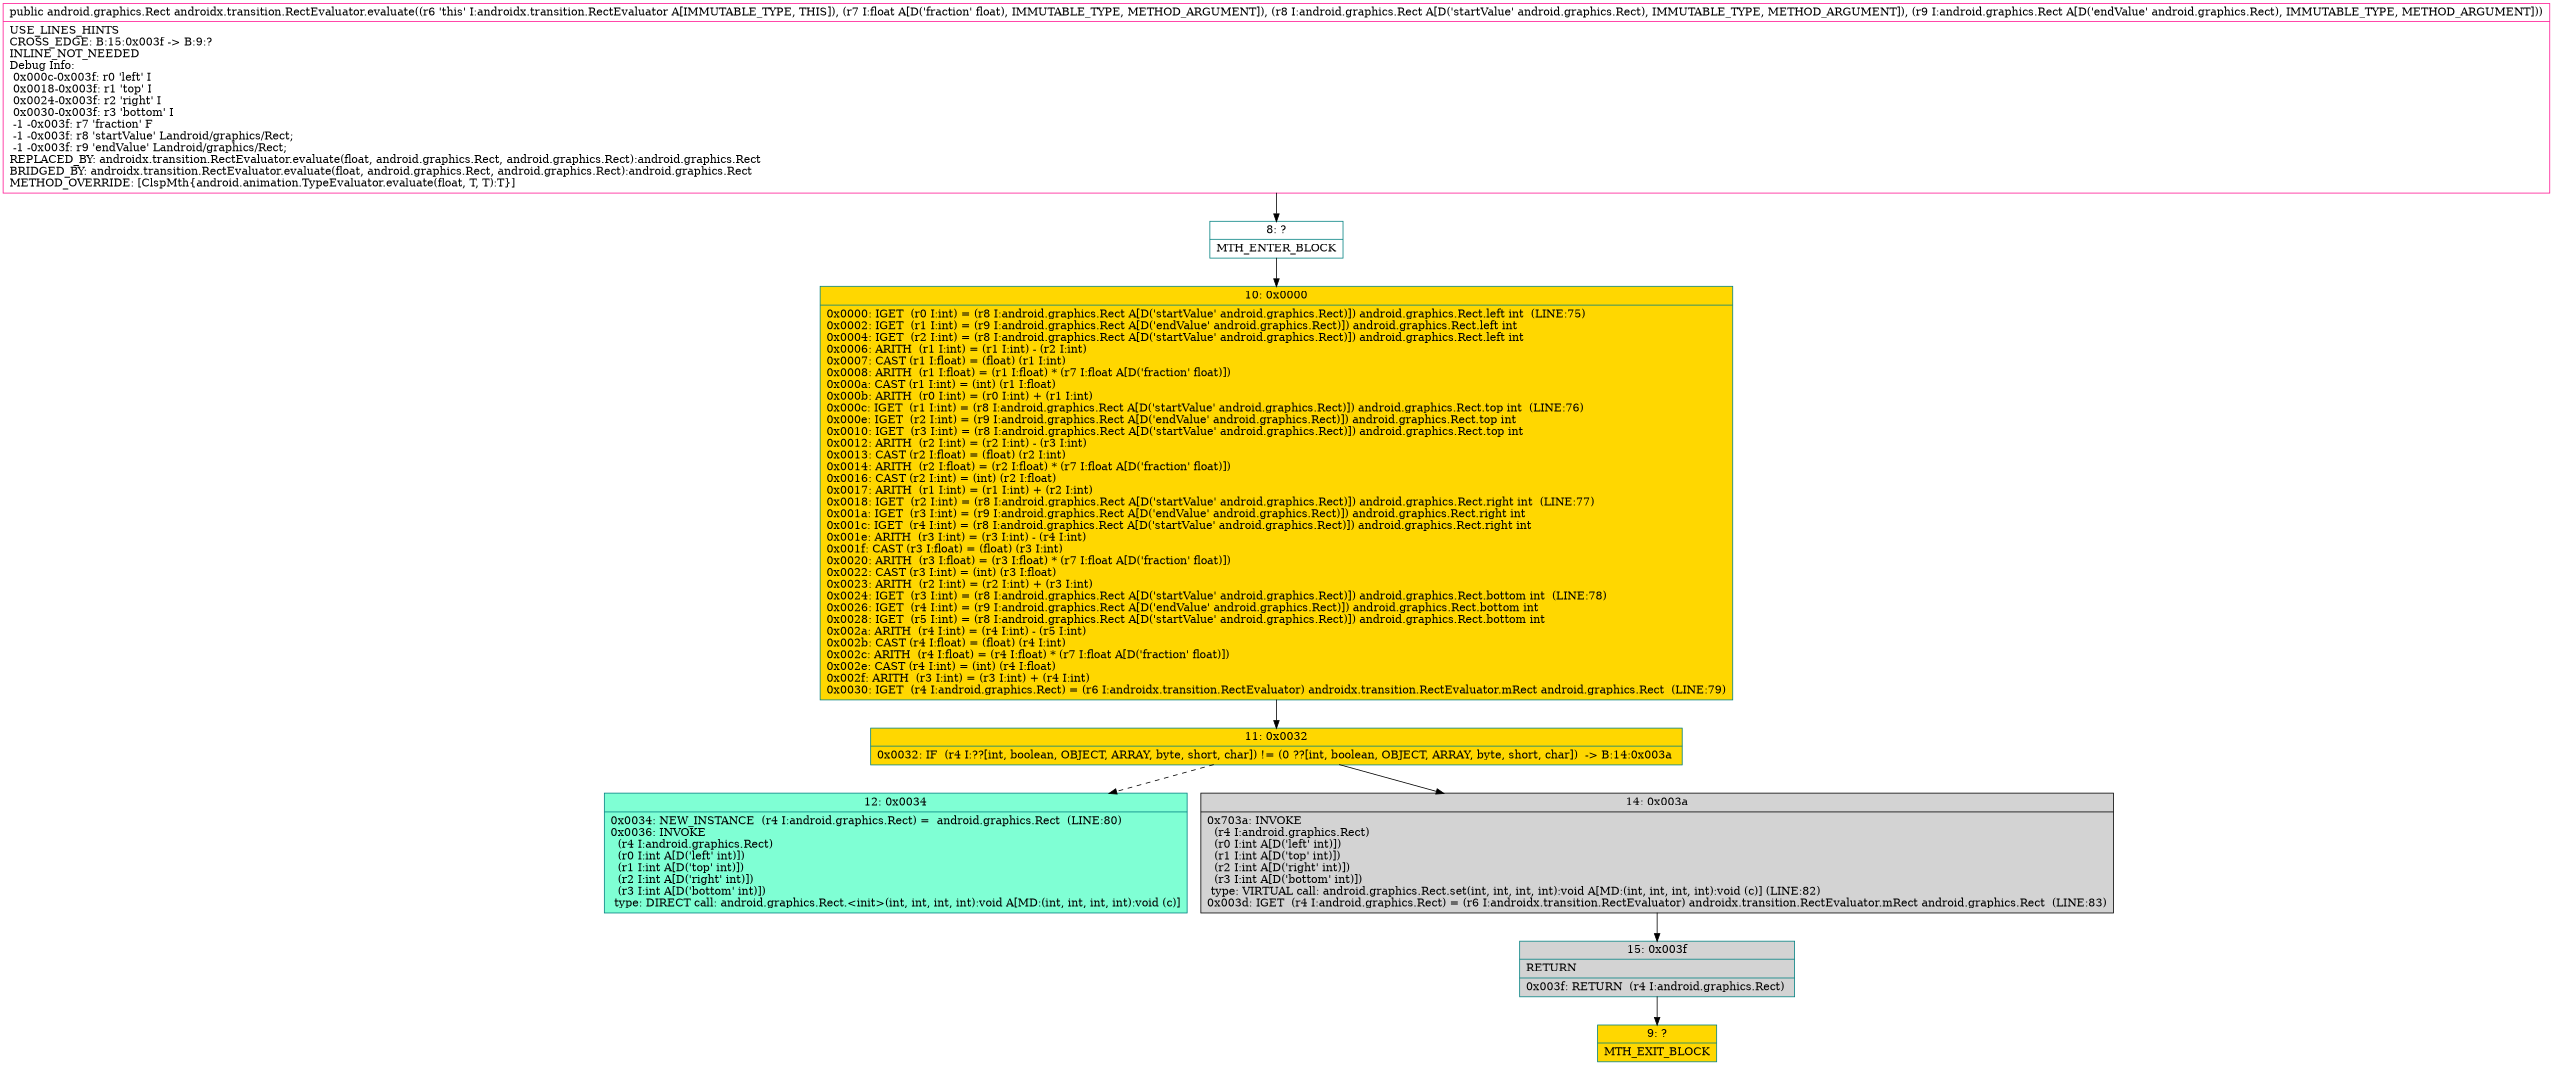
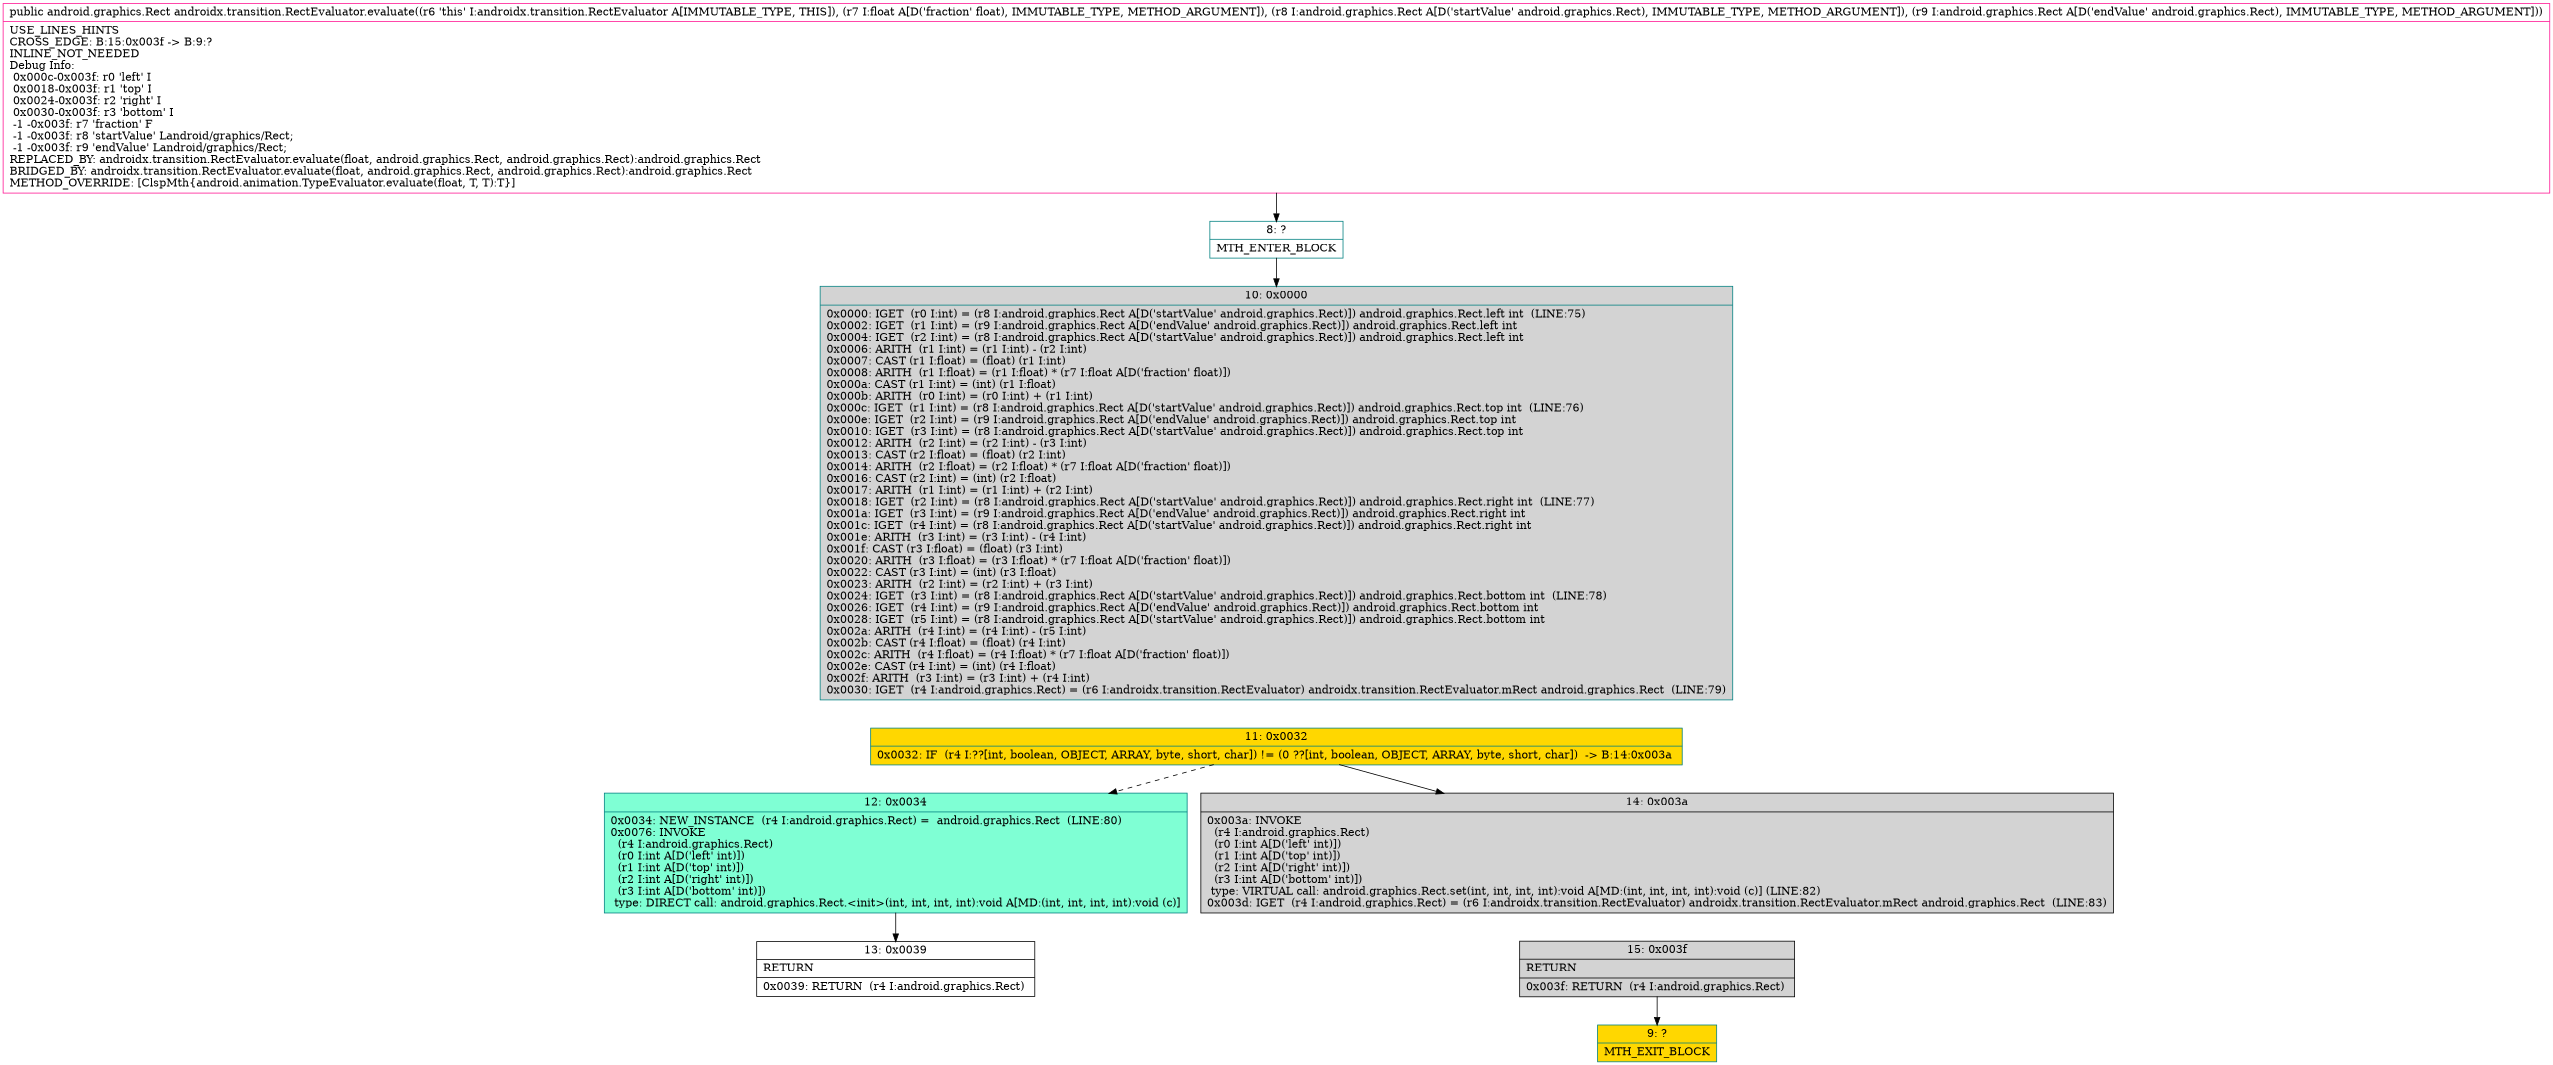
node "10: 0x0000": fillcolor gold -> lightgrey
edge "10: 0x0000" -> "11: 0x0032": removed
node "14: 0x003a": text "0x703a: INVOKE" -> "0x003a: INVOKE"
node "12: 0x0034": text "0x0036: INVOKE" -> "0x0076: INVOKE"
edge "14: 0x003a" -> "15: 0x003f": removed
node "13: 0x0039": added
node "15: 0x003f": color teal -> black
